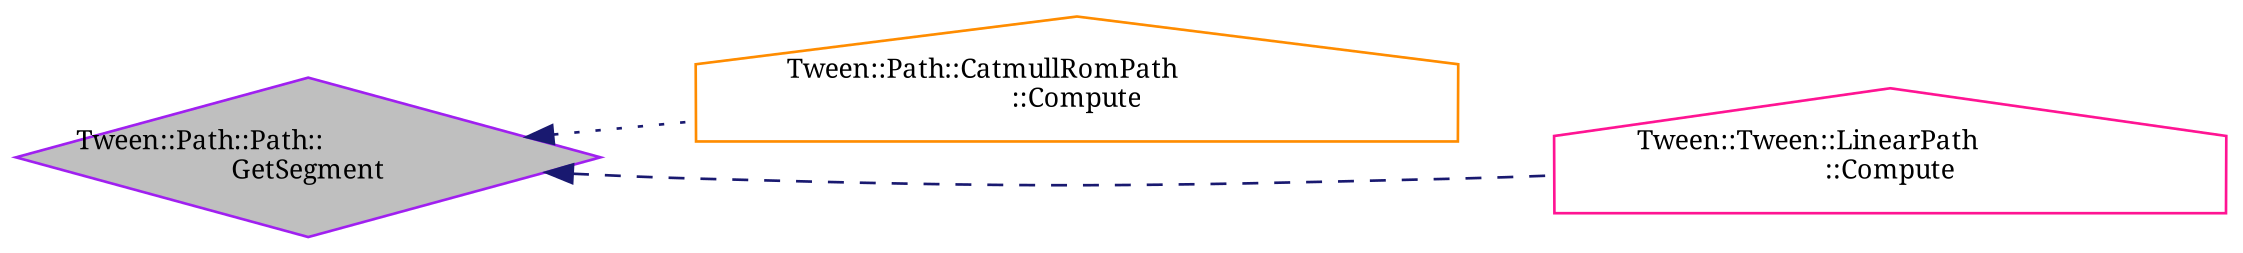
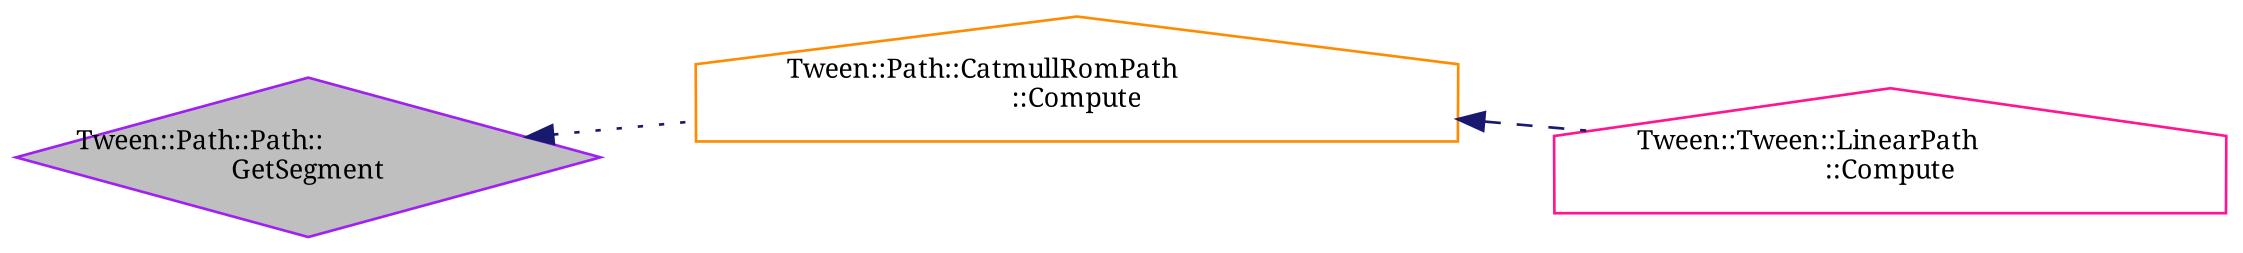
edge "Tween::Tween::LinearPath ::Compute" -> "Tween::Path::Path:: GetSegment": now "Tween::Tween::LinearPath ::Compute" -> "Tween::Path::CatmullRomPath ::Compute"
